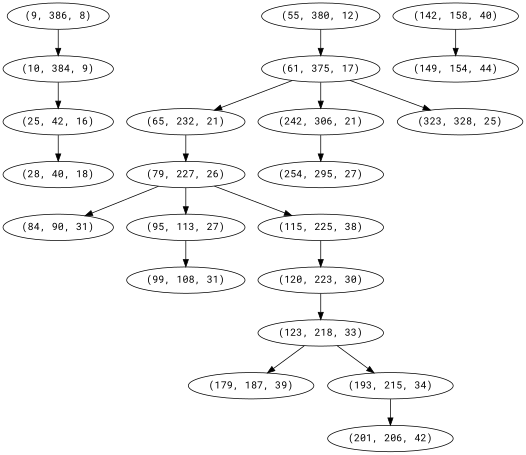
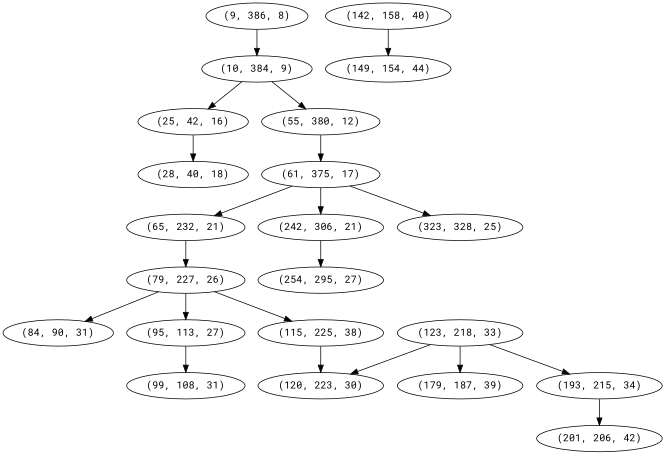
edge "(10, 384, 9)" -> "(55, 380, 12)": added
edge "(120, 223, 30)" -> "(123, 218, 33)": reversed
